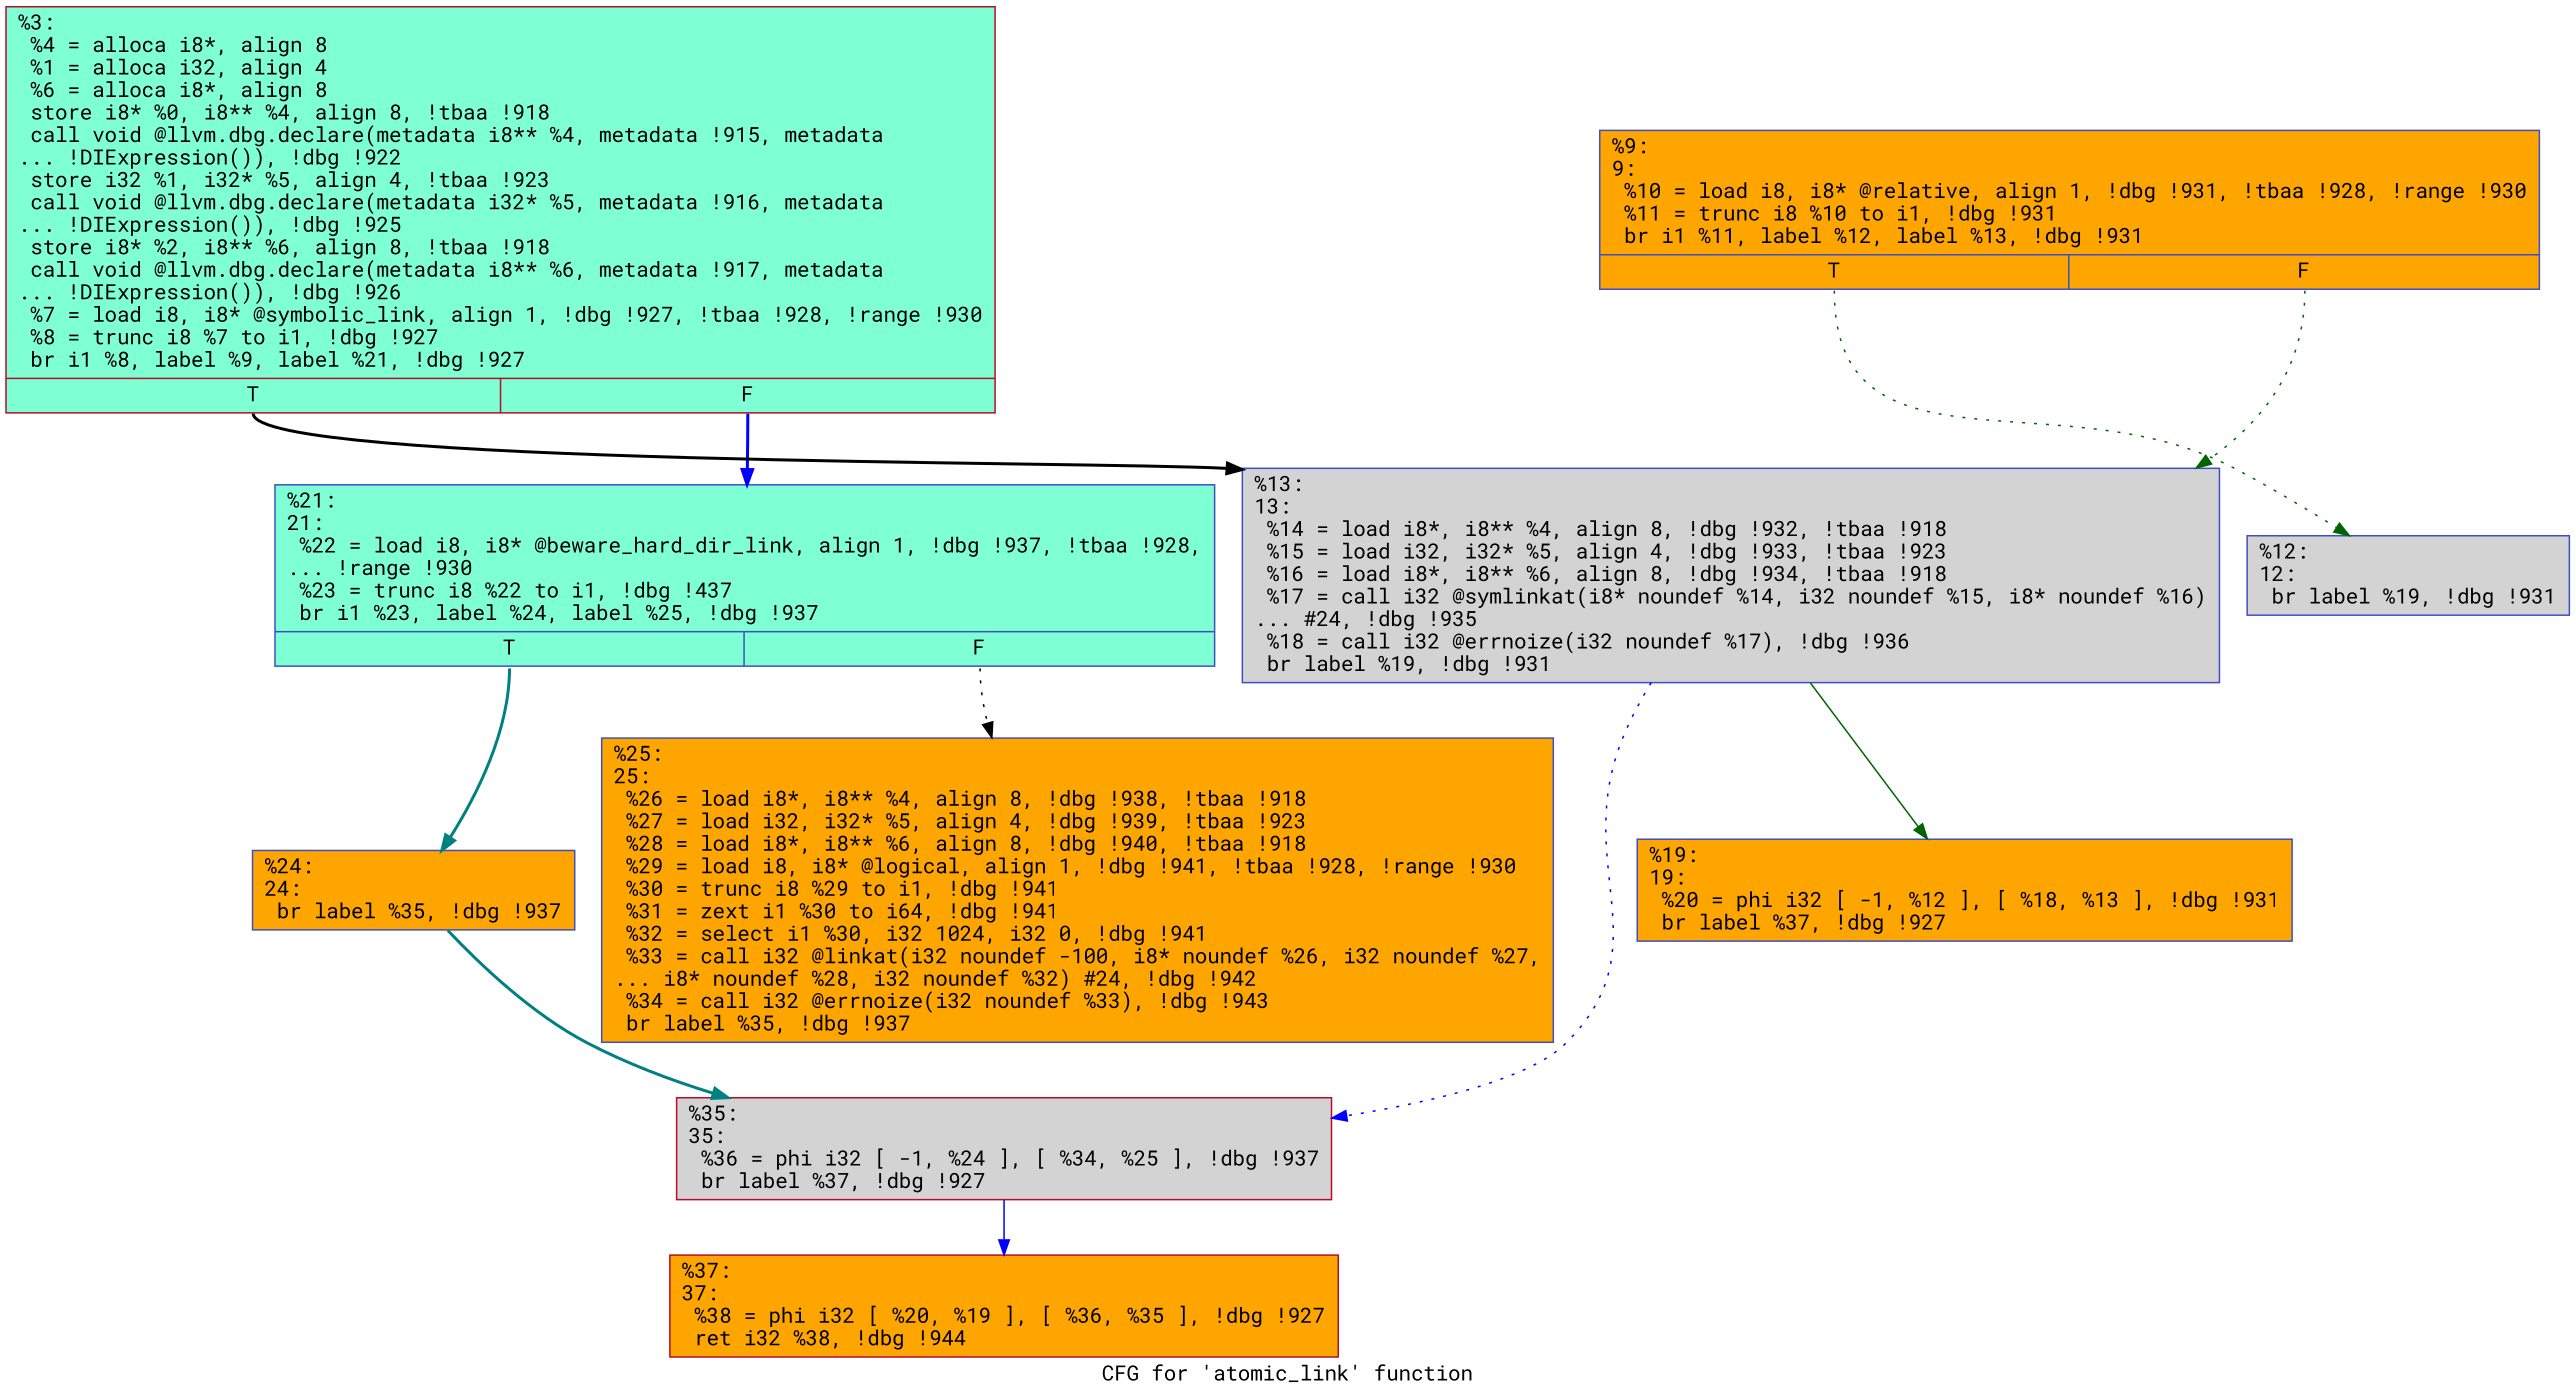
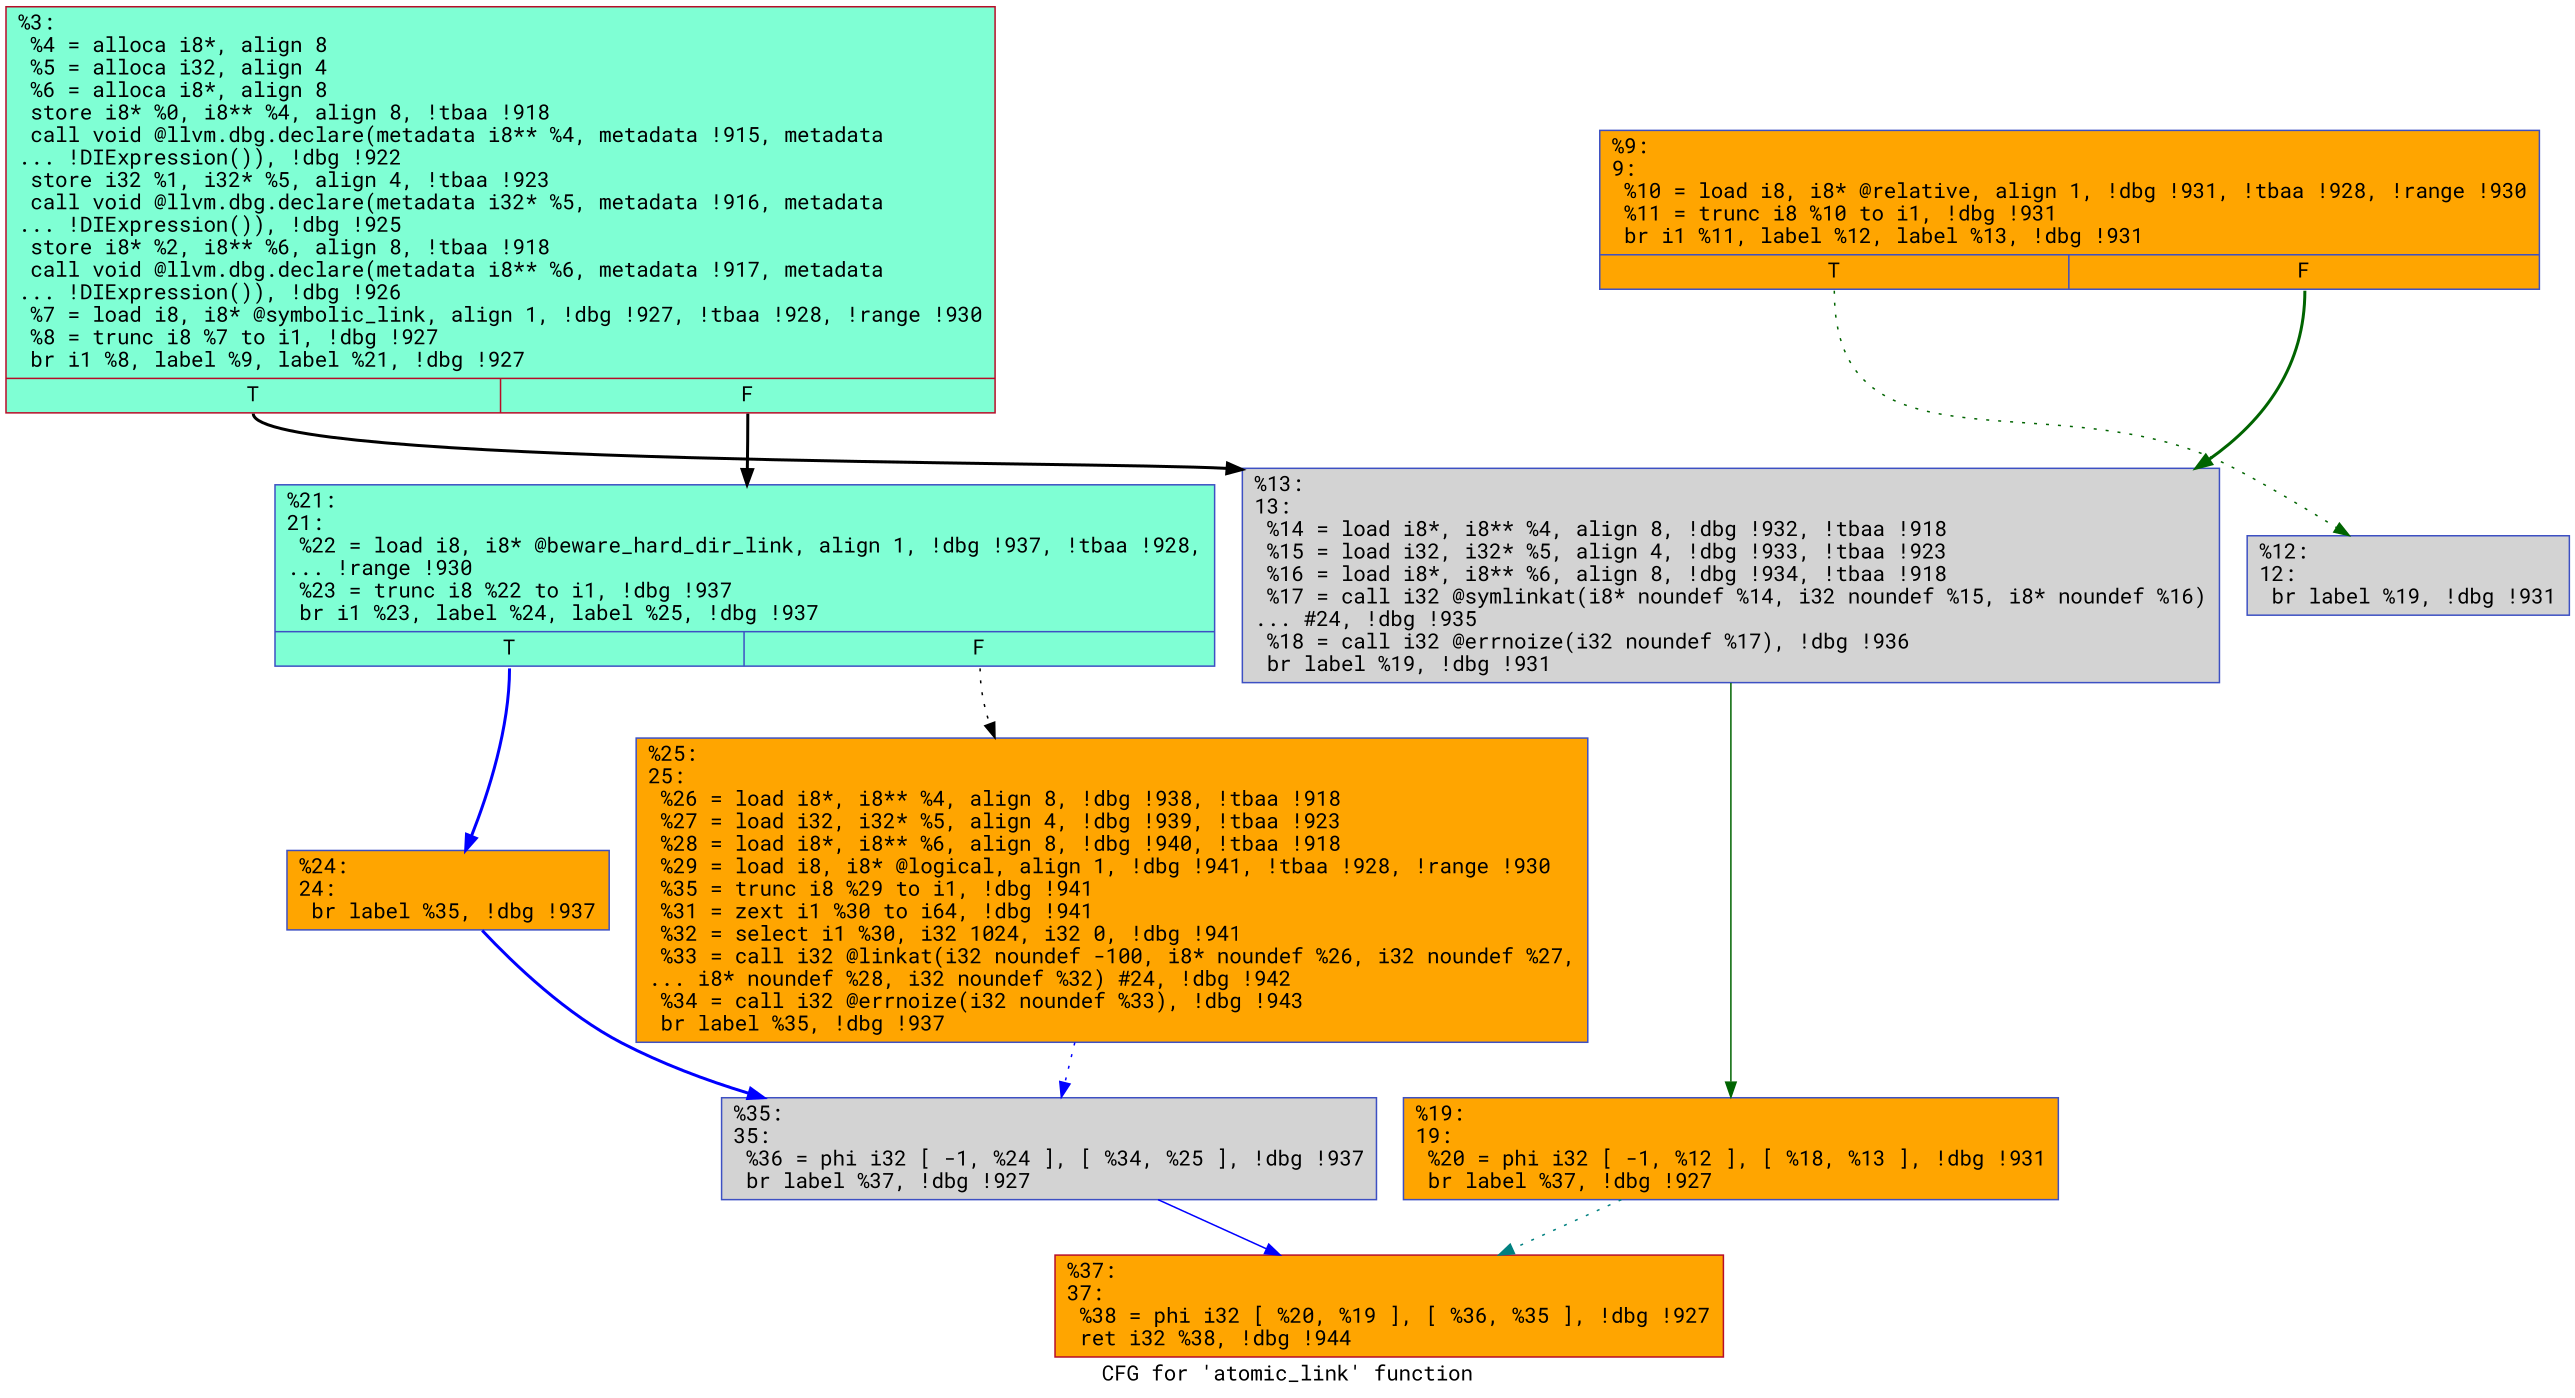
node "%3:": text "%1 = alloca i32, align 4" -> "%5 = alloca i32, align 4"
edge "%9:" -> "%13:": style dotted -> bold
edge "%3:" -> "%21:": color blue -> black
node "%21:": text "%23 = trunc i8 %22 to i1, !dbg !437" -> "%23 = trunc i8 %22 to i1, !dbg !937"
edge "%21:" -> "%24:": color teal -> blue
node "%25:": text "%30 = trunc i8 %29 to i1, !dbg !941" -> "%35 = trunc i8 %29 to i1, !dbg !941"
edge "%13:" -> "%35:": now "%25:" -> "%35:"
edge "%24:" -> "%35:": color teal -> blue
node "%35:": color #b70d28ff -> #3d50c3ff
edge "%19:" -> "%37:": added
